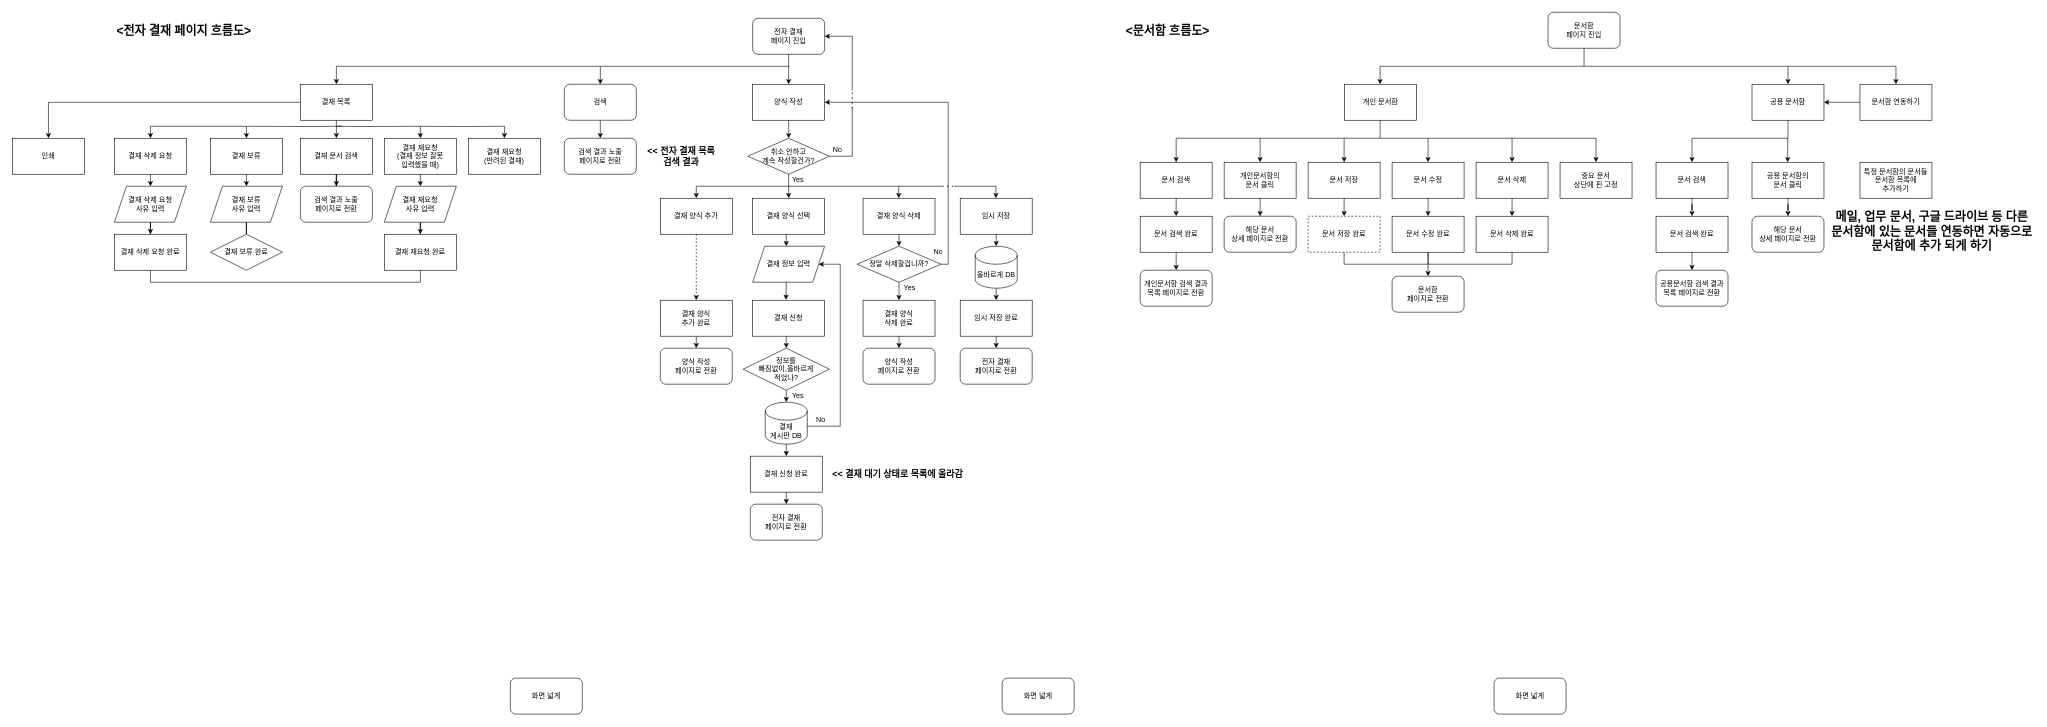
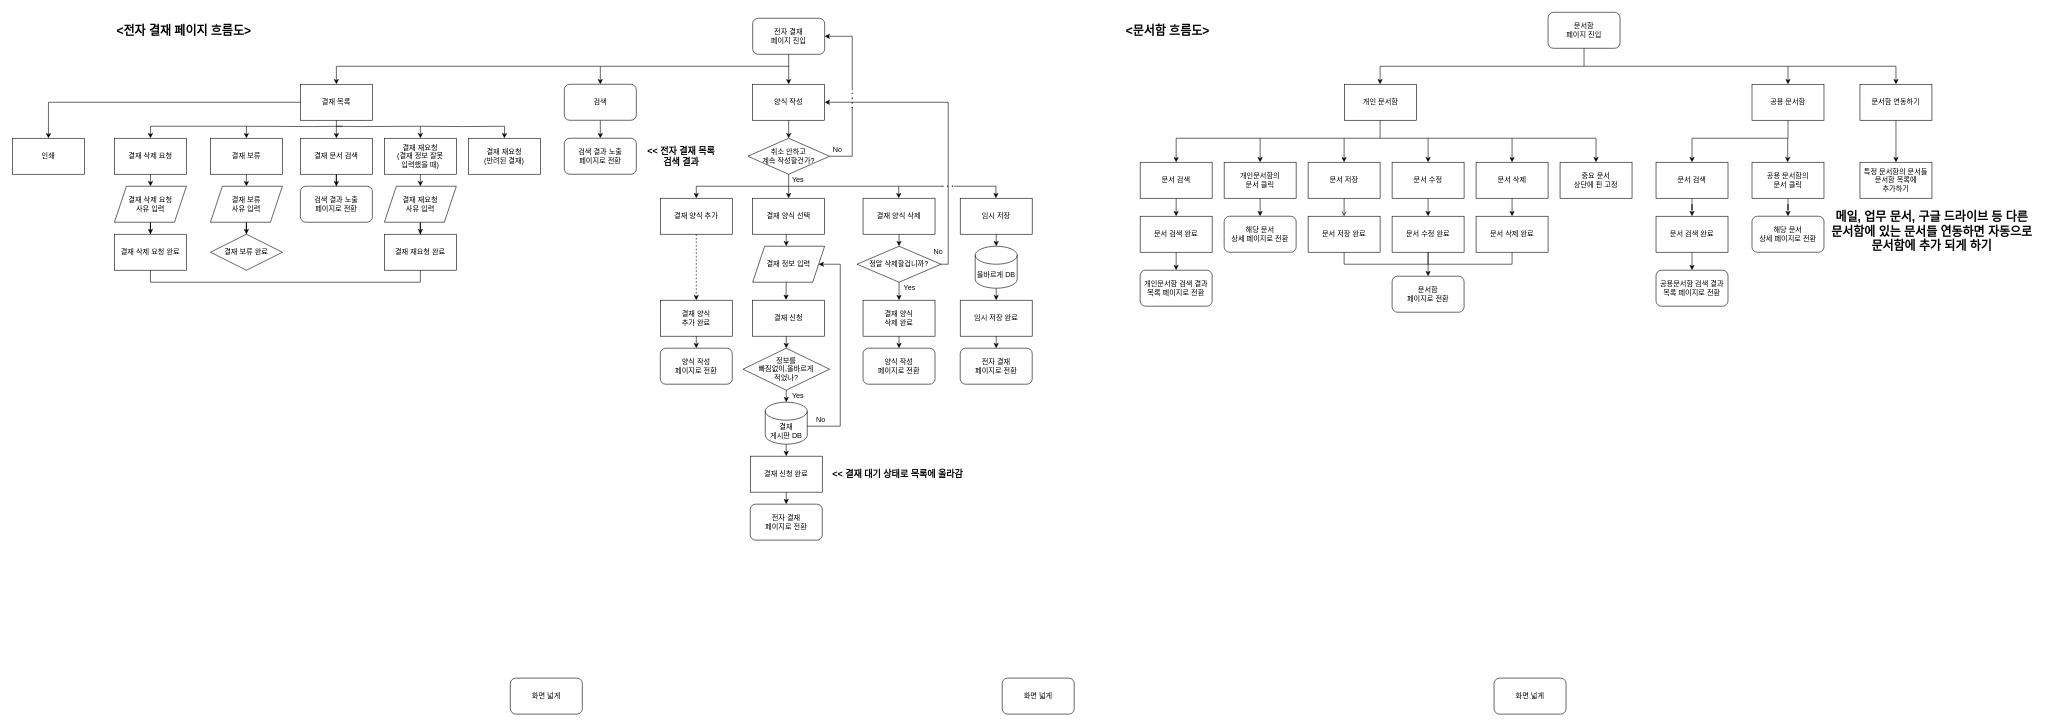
edge "문서함 연동하기" -> "공용 문서함": now "문서함 연동하기" -> "특정 문서함의 문서들 문서함 목록에 추가하기"
edge "문서 저장" -> "문서 저장 완료": arrowhead classic -> open
edge "결재 보류 사유 입력" -- "결재 보류 완료": arrowhead none -> classic
node "문서 저장 완료": style dashed -> solid
